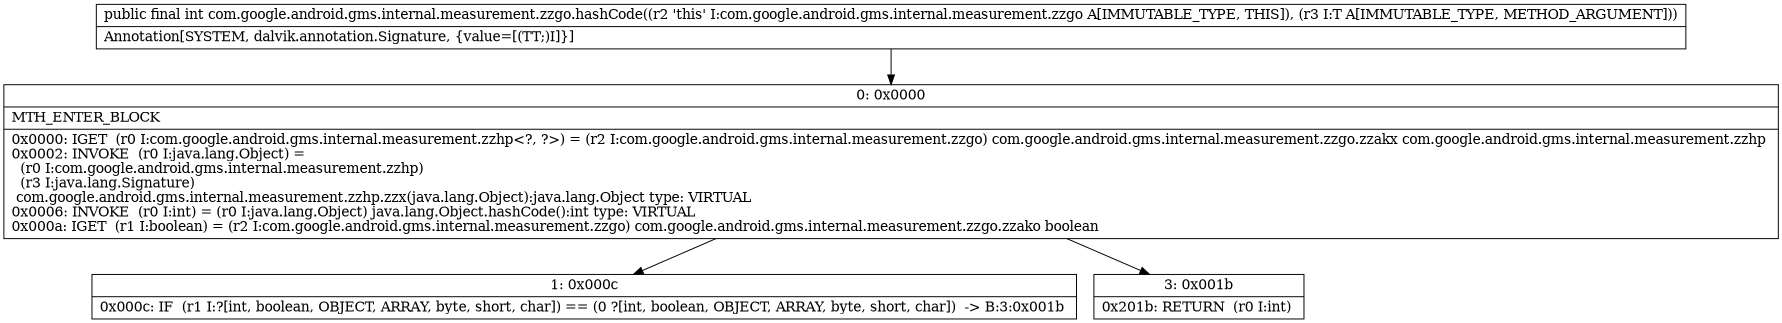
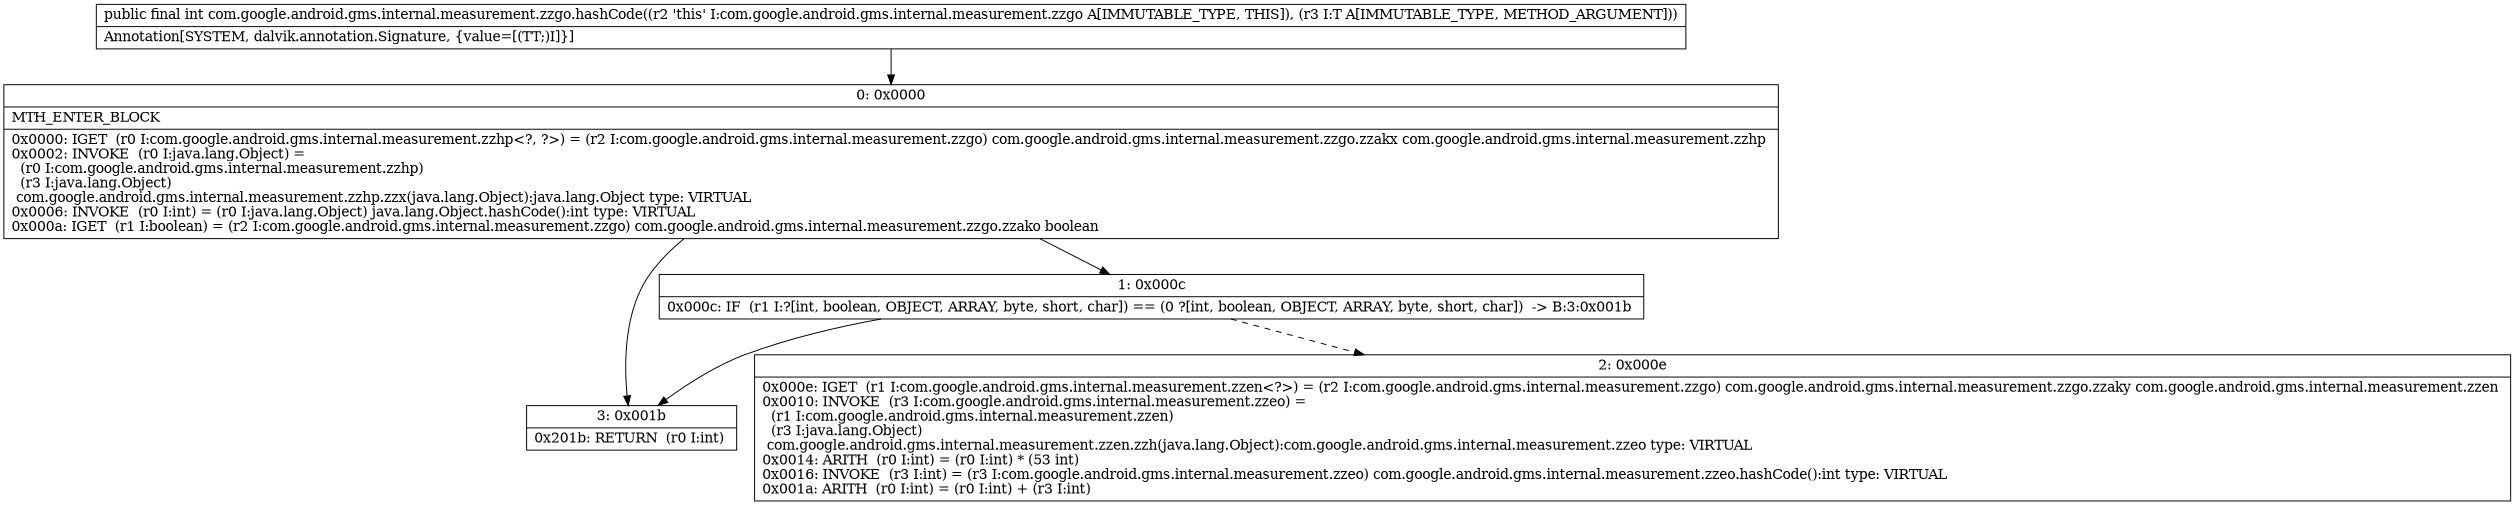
node "0: 0x0000": text "(r3 I:java.lang.Signature)" -> "(r3 I:java.lang.Object)"
edge "1: 0x000c" -> "3: 0x001b": added
node "2: 0x000e": added
